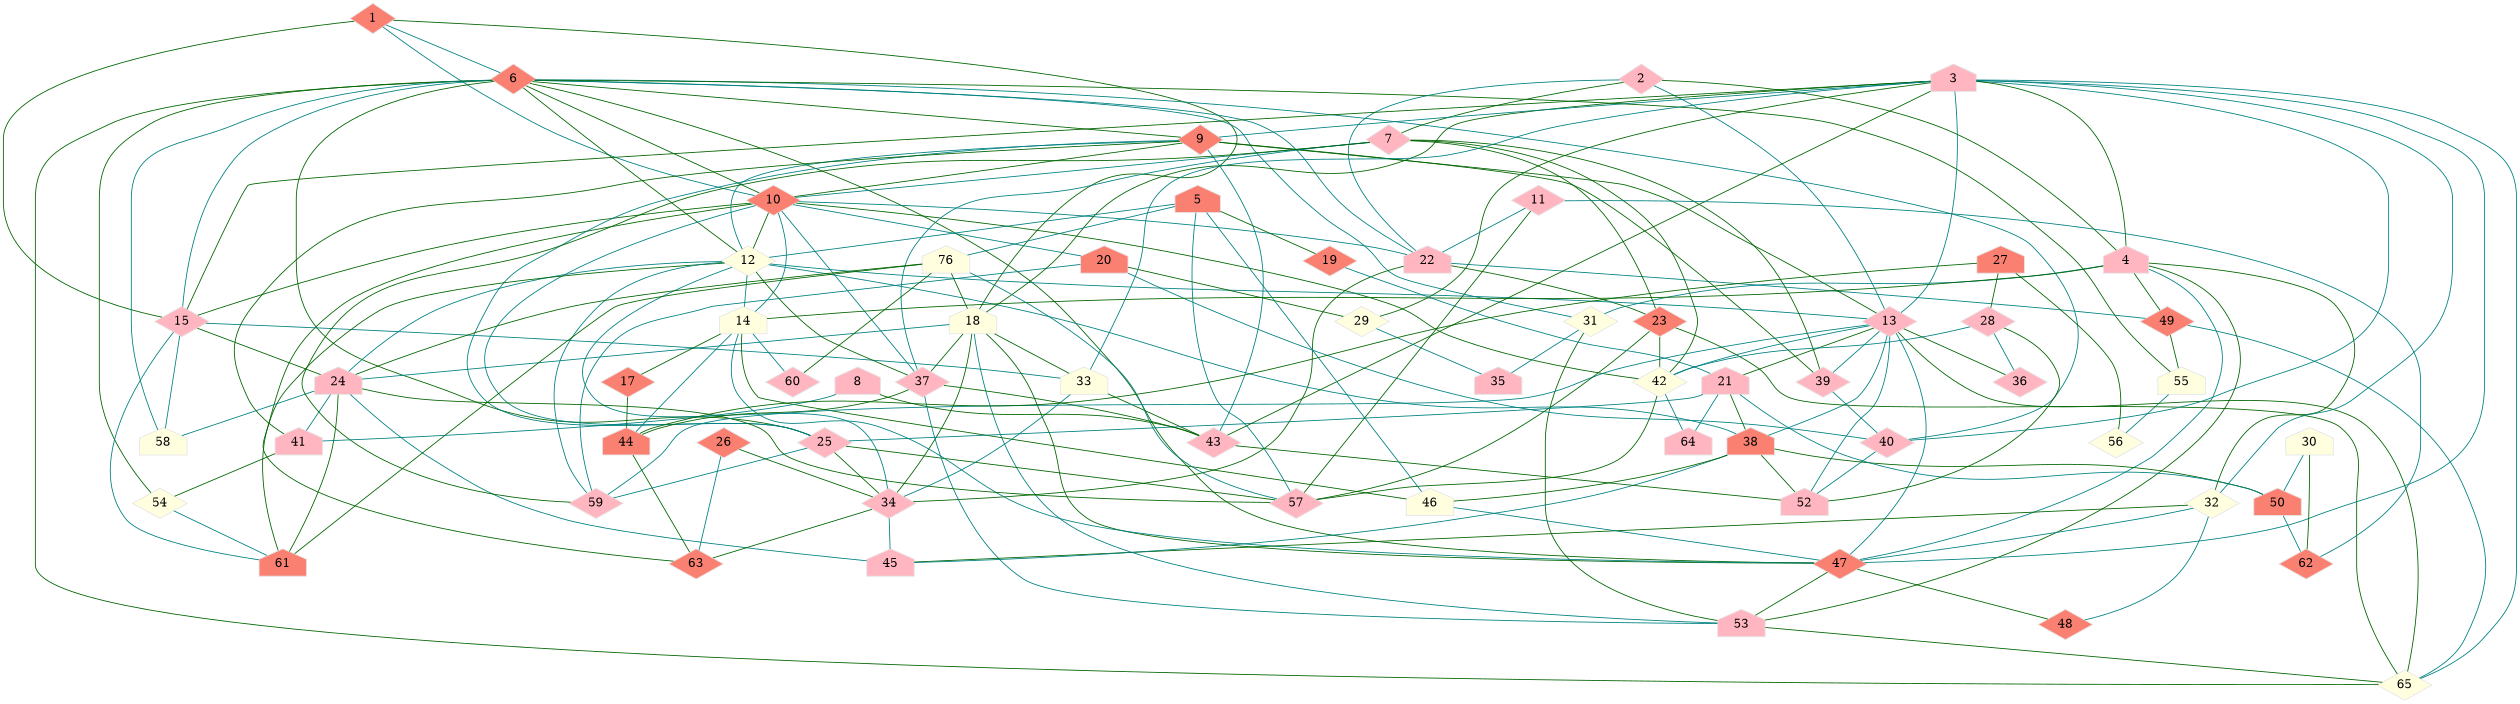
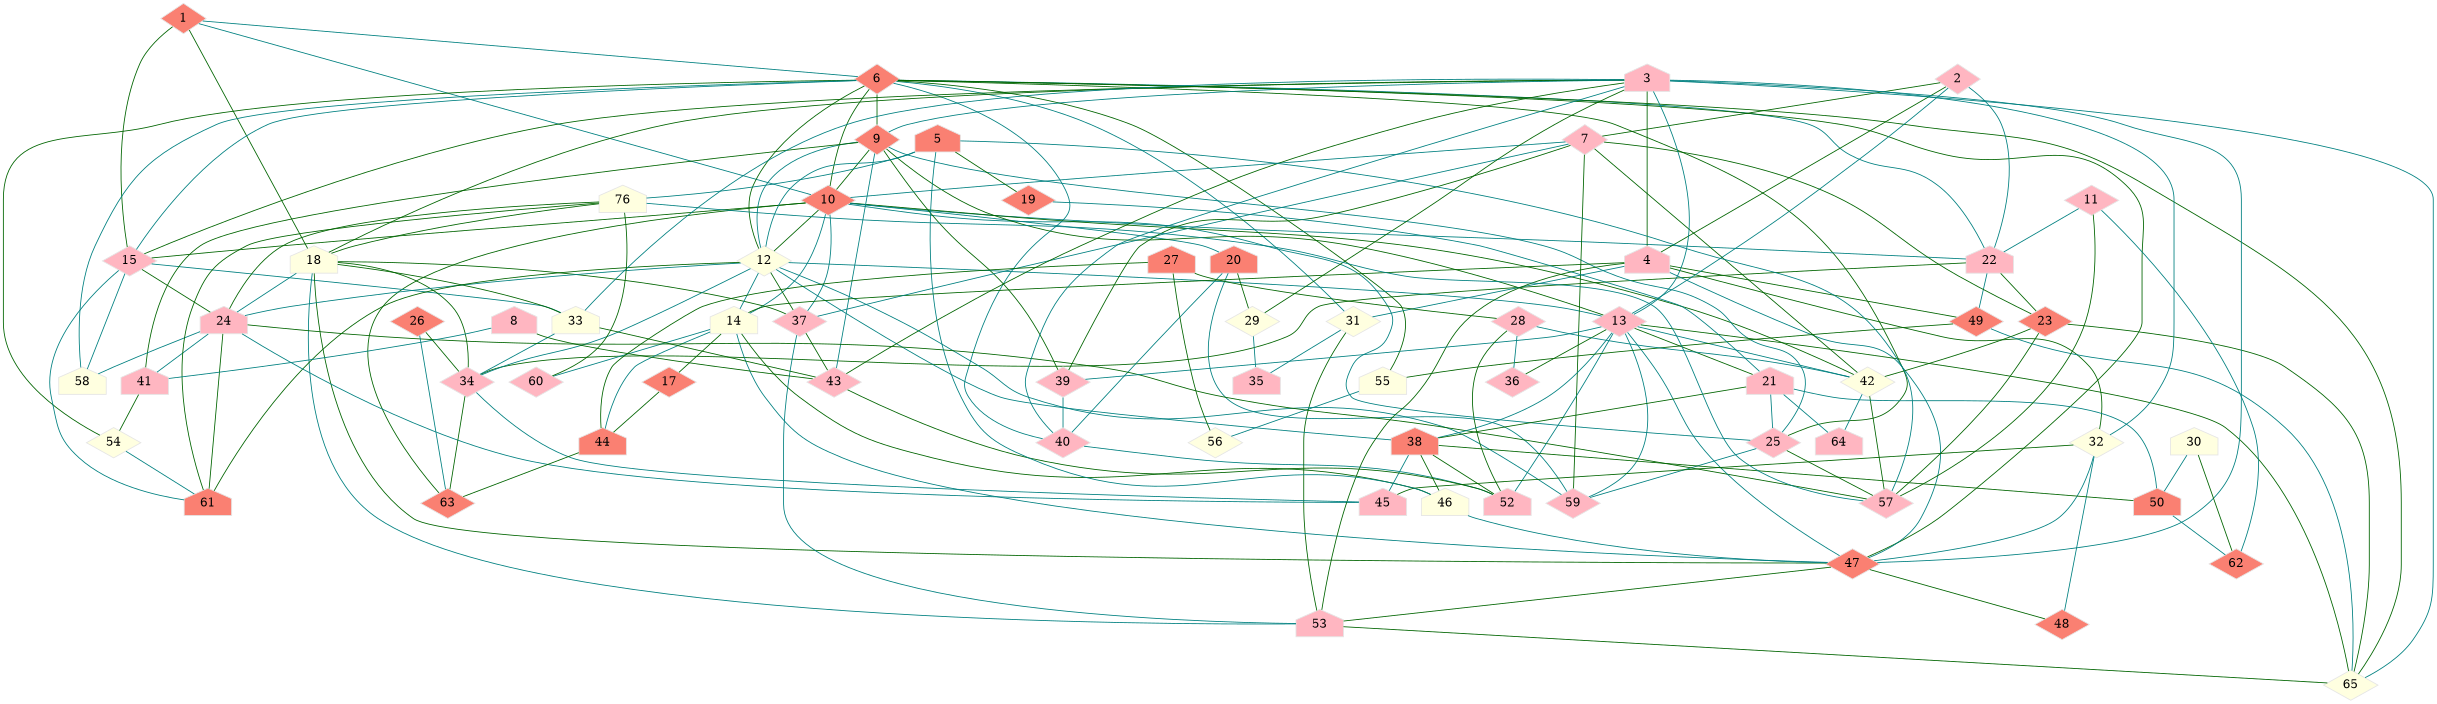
edge "37" -- "44": removed
edge "25" -- "34": removed
